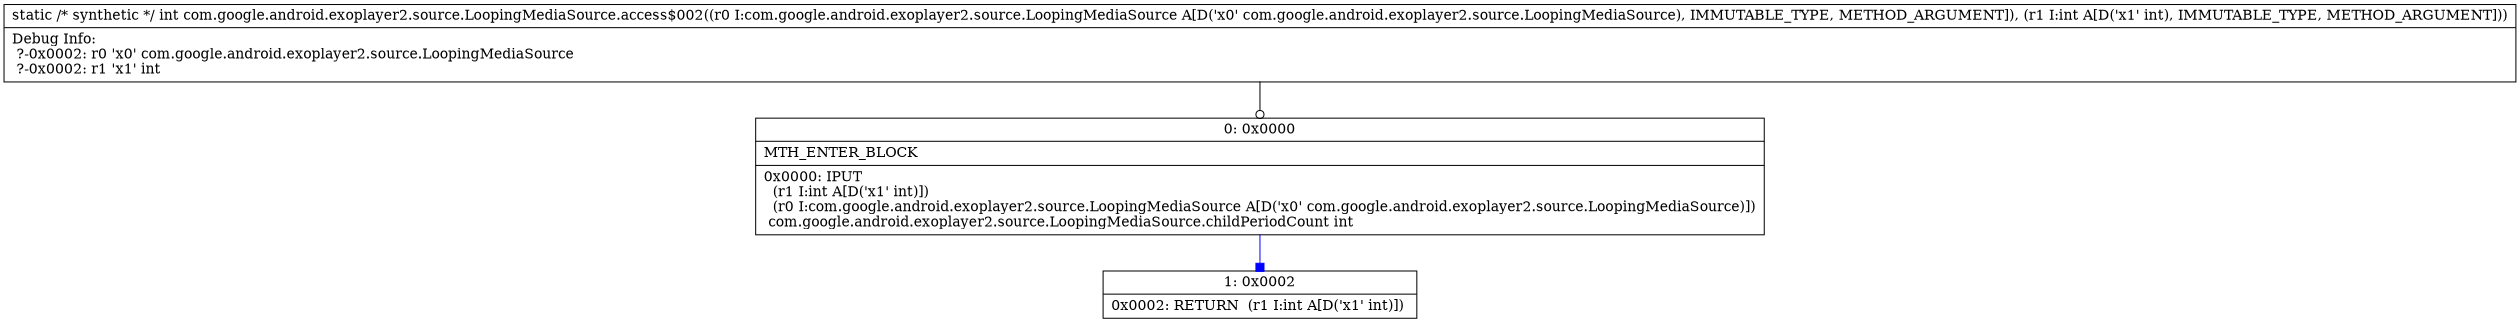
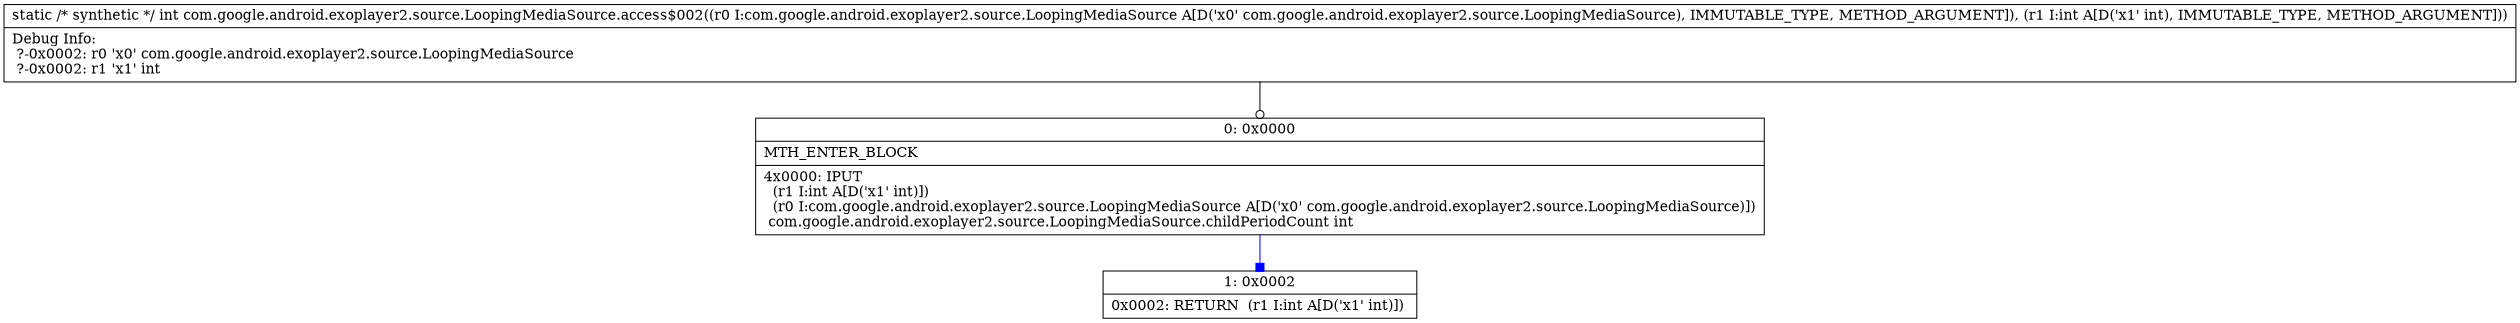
node "0: 0x0000": text "0x0000: IPUT" -> "4x0000: IPUT"
